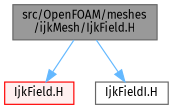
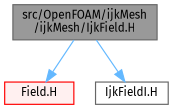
node "src/OpenFOAM/meshes /ijkMesh/IjkField.H": label "src/OpenFOAM/meshes /ijkMesh/IjkField.H" -> "src/OpenFOAM/ijkMesh /ijkMesh/IjkField.H"
node "IjkField.H": label "IjkField.H" -> "Field.H"
